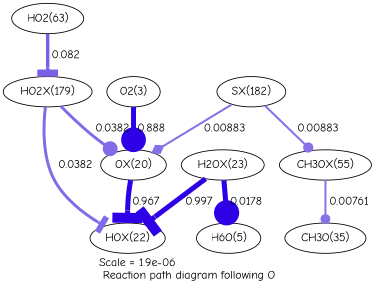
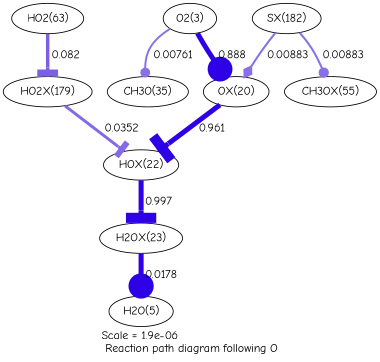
edge "HO2X(179)" -> "OX(20)": removed, label "0.0382"
edge "HO2X(179)" -> "HOX(22)": label " 0.0382" -> " 0.0352"
edge "H2OX(23)" -> "HOX(22)": reversed
edge "CH3OX(55)" -> "CH3O(35)": now "O2(3)" -> "CH3O(35)"
edge "OX(20)" -> "HOX(22)": label " 0.967" -> " 0.961"
node "H6O(5)": label "H6O(5)" -> "H2O(5)"
